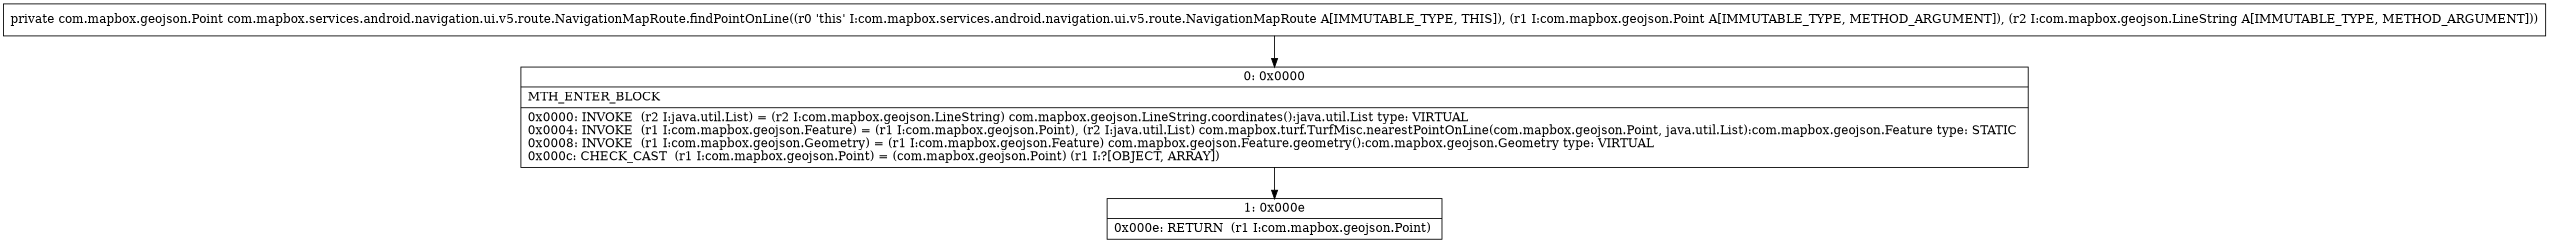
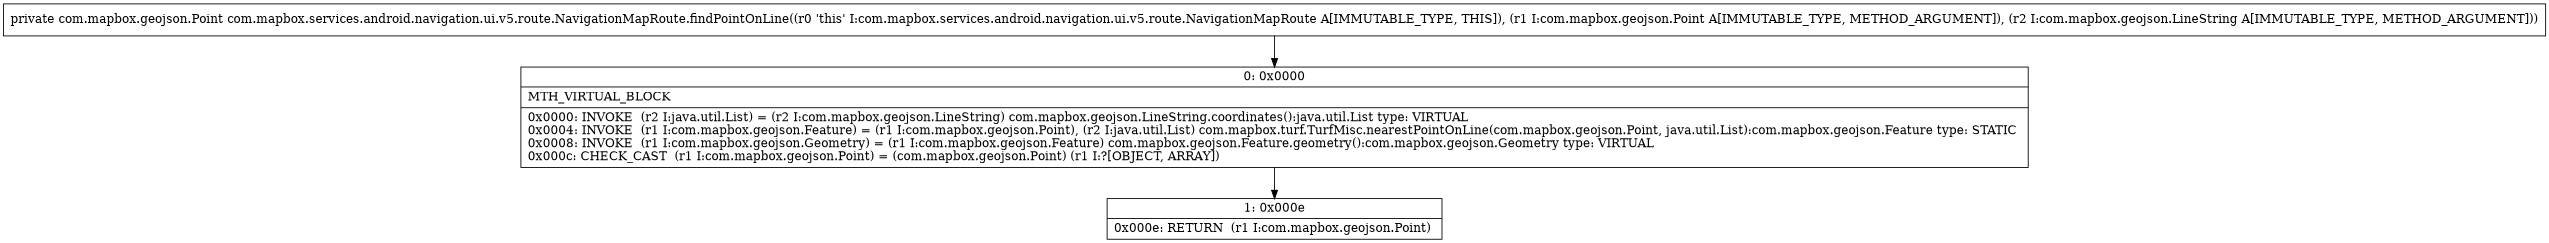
node "0: 0x0000": text "MTH_ENTER_BLOCK" -> "MTH_VIRTUAL_BLOCK"
